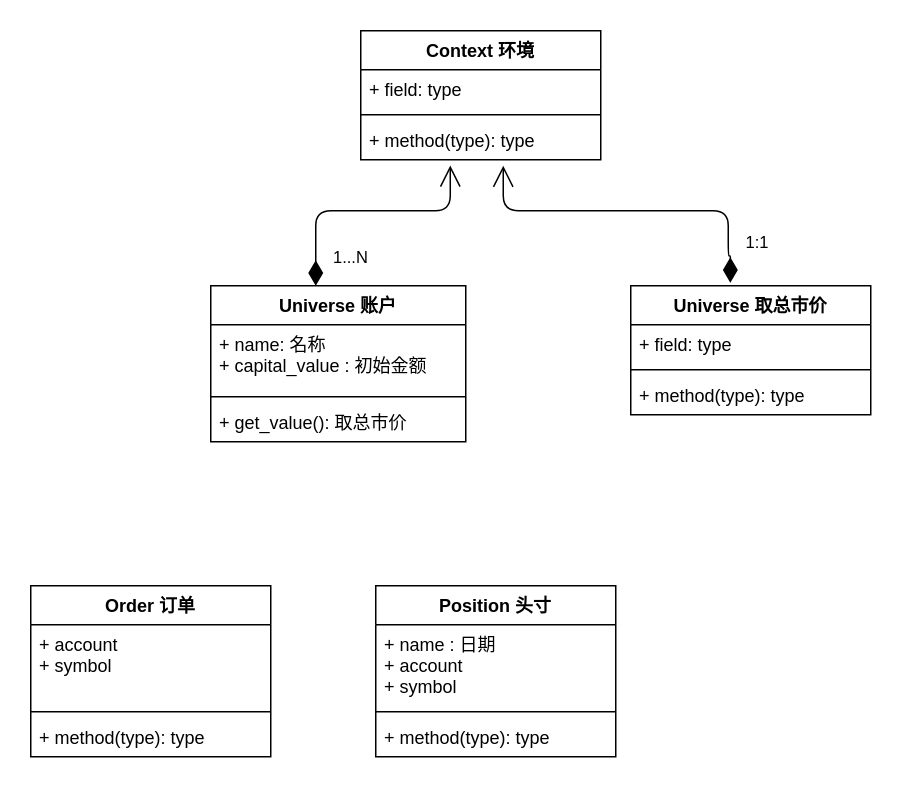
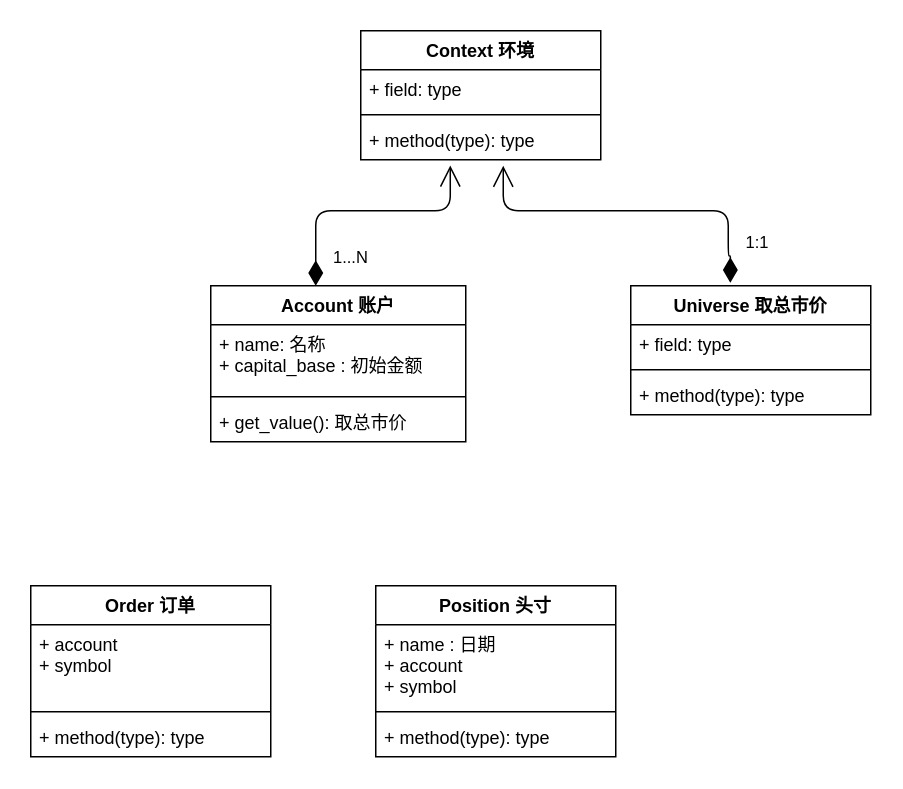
node "Universe 账户": label "Universe 账户" -> "Account 账户"
node "+ name: 名称 + capital_value : 初始金额": label "+ name: 名称 + capital_value : 初始金额" -> "+ name: 名称 + capital_base : 初始金额"
